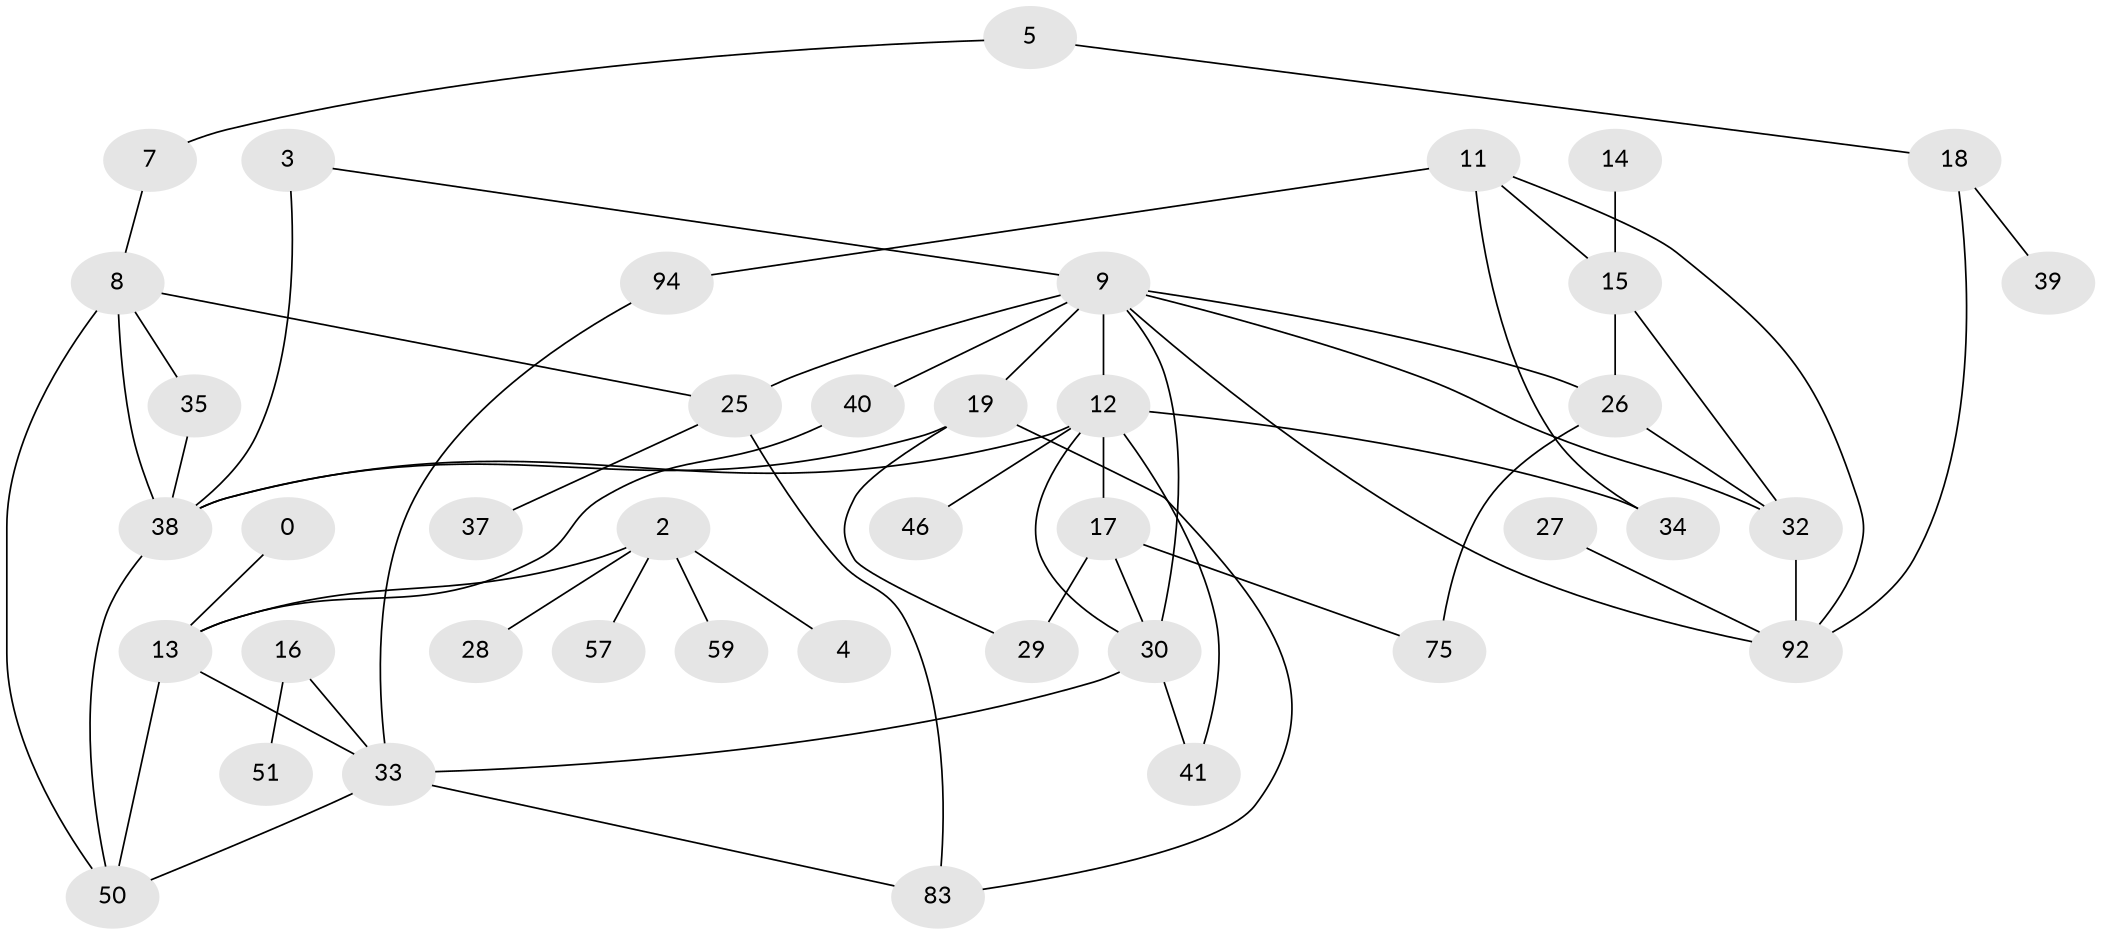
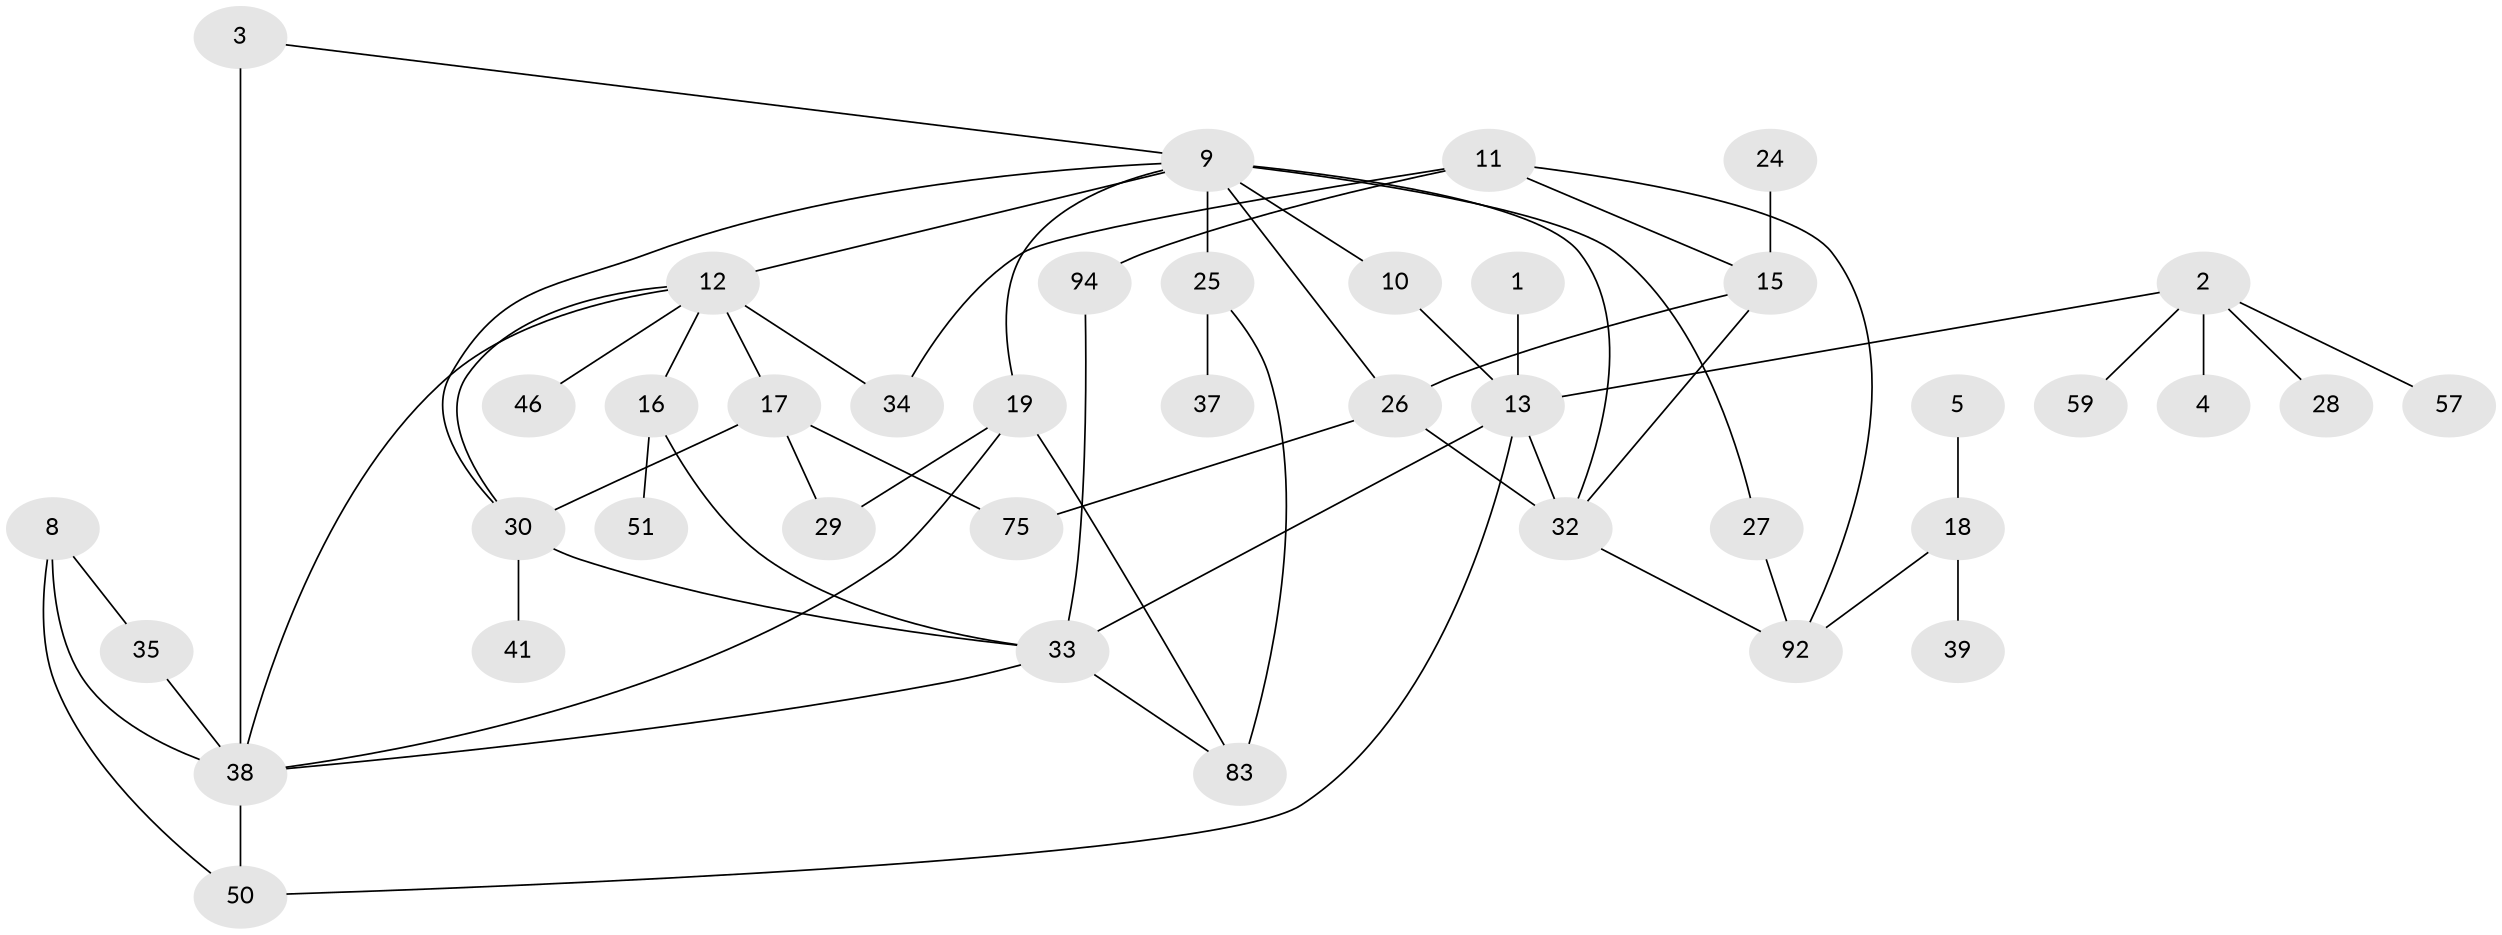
node "7": removed
node "14": label "14" -> "24"
edge "8" -- "25": removed
node "40": label "40" -> "10"
edge "13" -- "32": added
edge "9" -- "92": now "9" -- "27"
node "0": label "0" -> "1"
edge "12" -- "41": now "12" -- "16"
edge "33" -- "50": now "33" -- "38"
